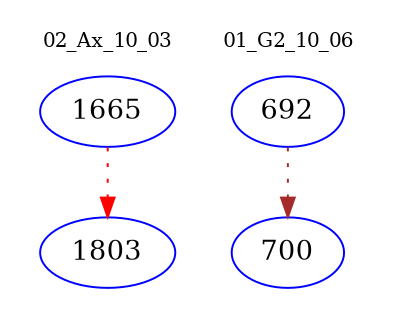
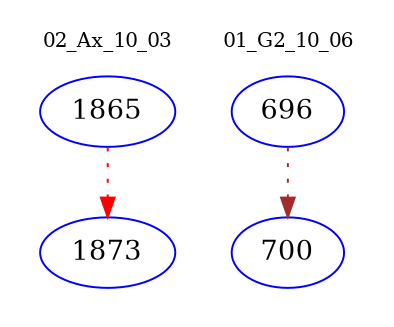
node "1665": label "1665" -> "1865"
node "692": label "692" -> "696"
node "1803": label "1803" -> "1873"
